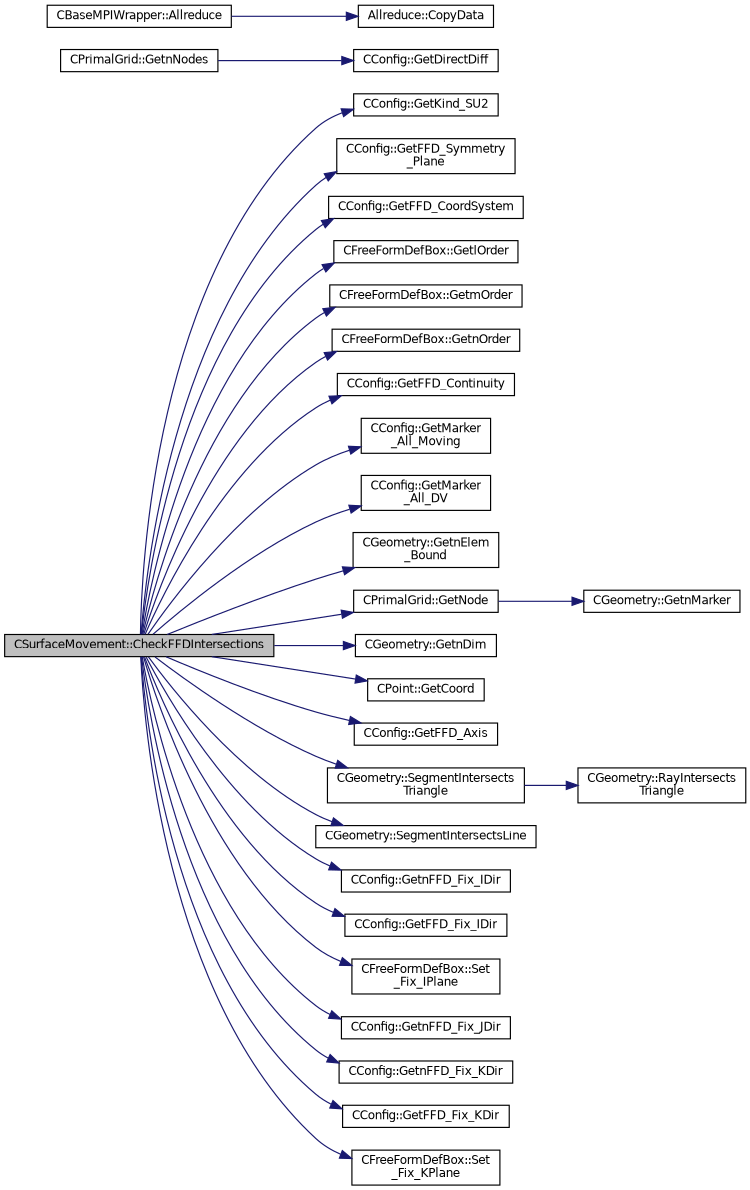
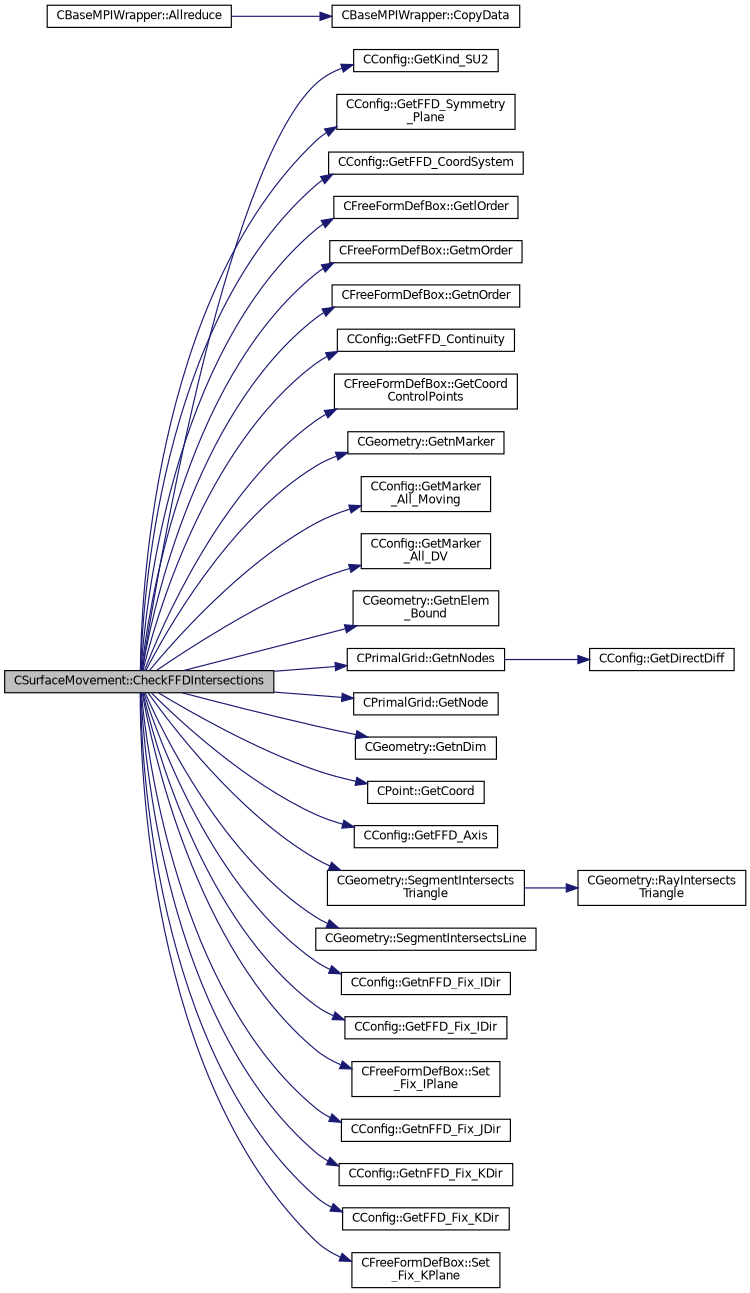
node "Allreduce::CopyData": label "Allreduce::CopyData" -> "CBaseMPIWrapper::CopyData"
node "CFreeFormDefBox::GetCoord ControlPoints": added
edge "CPrimalGrid::GetNode" -> "CGeometry::GetnMarker": now "CSurfaceMovement::CheckFFDIntersections" -> "CGeometry::GetnMarker"
edge "CSurfaceMovement::CheckFFDIntersections" -> "CPrimalGrid::GetnNodes": added
